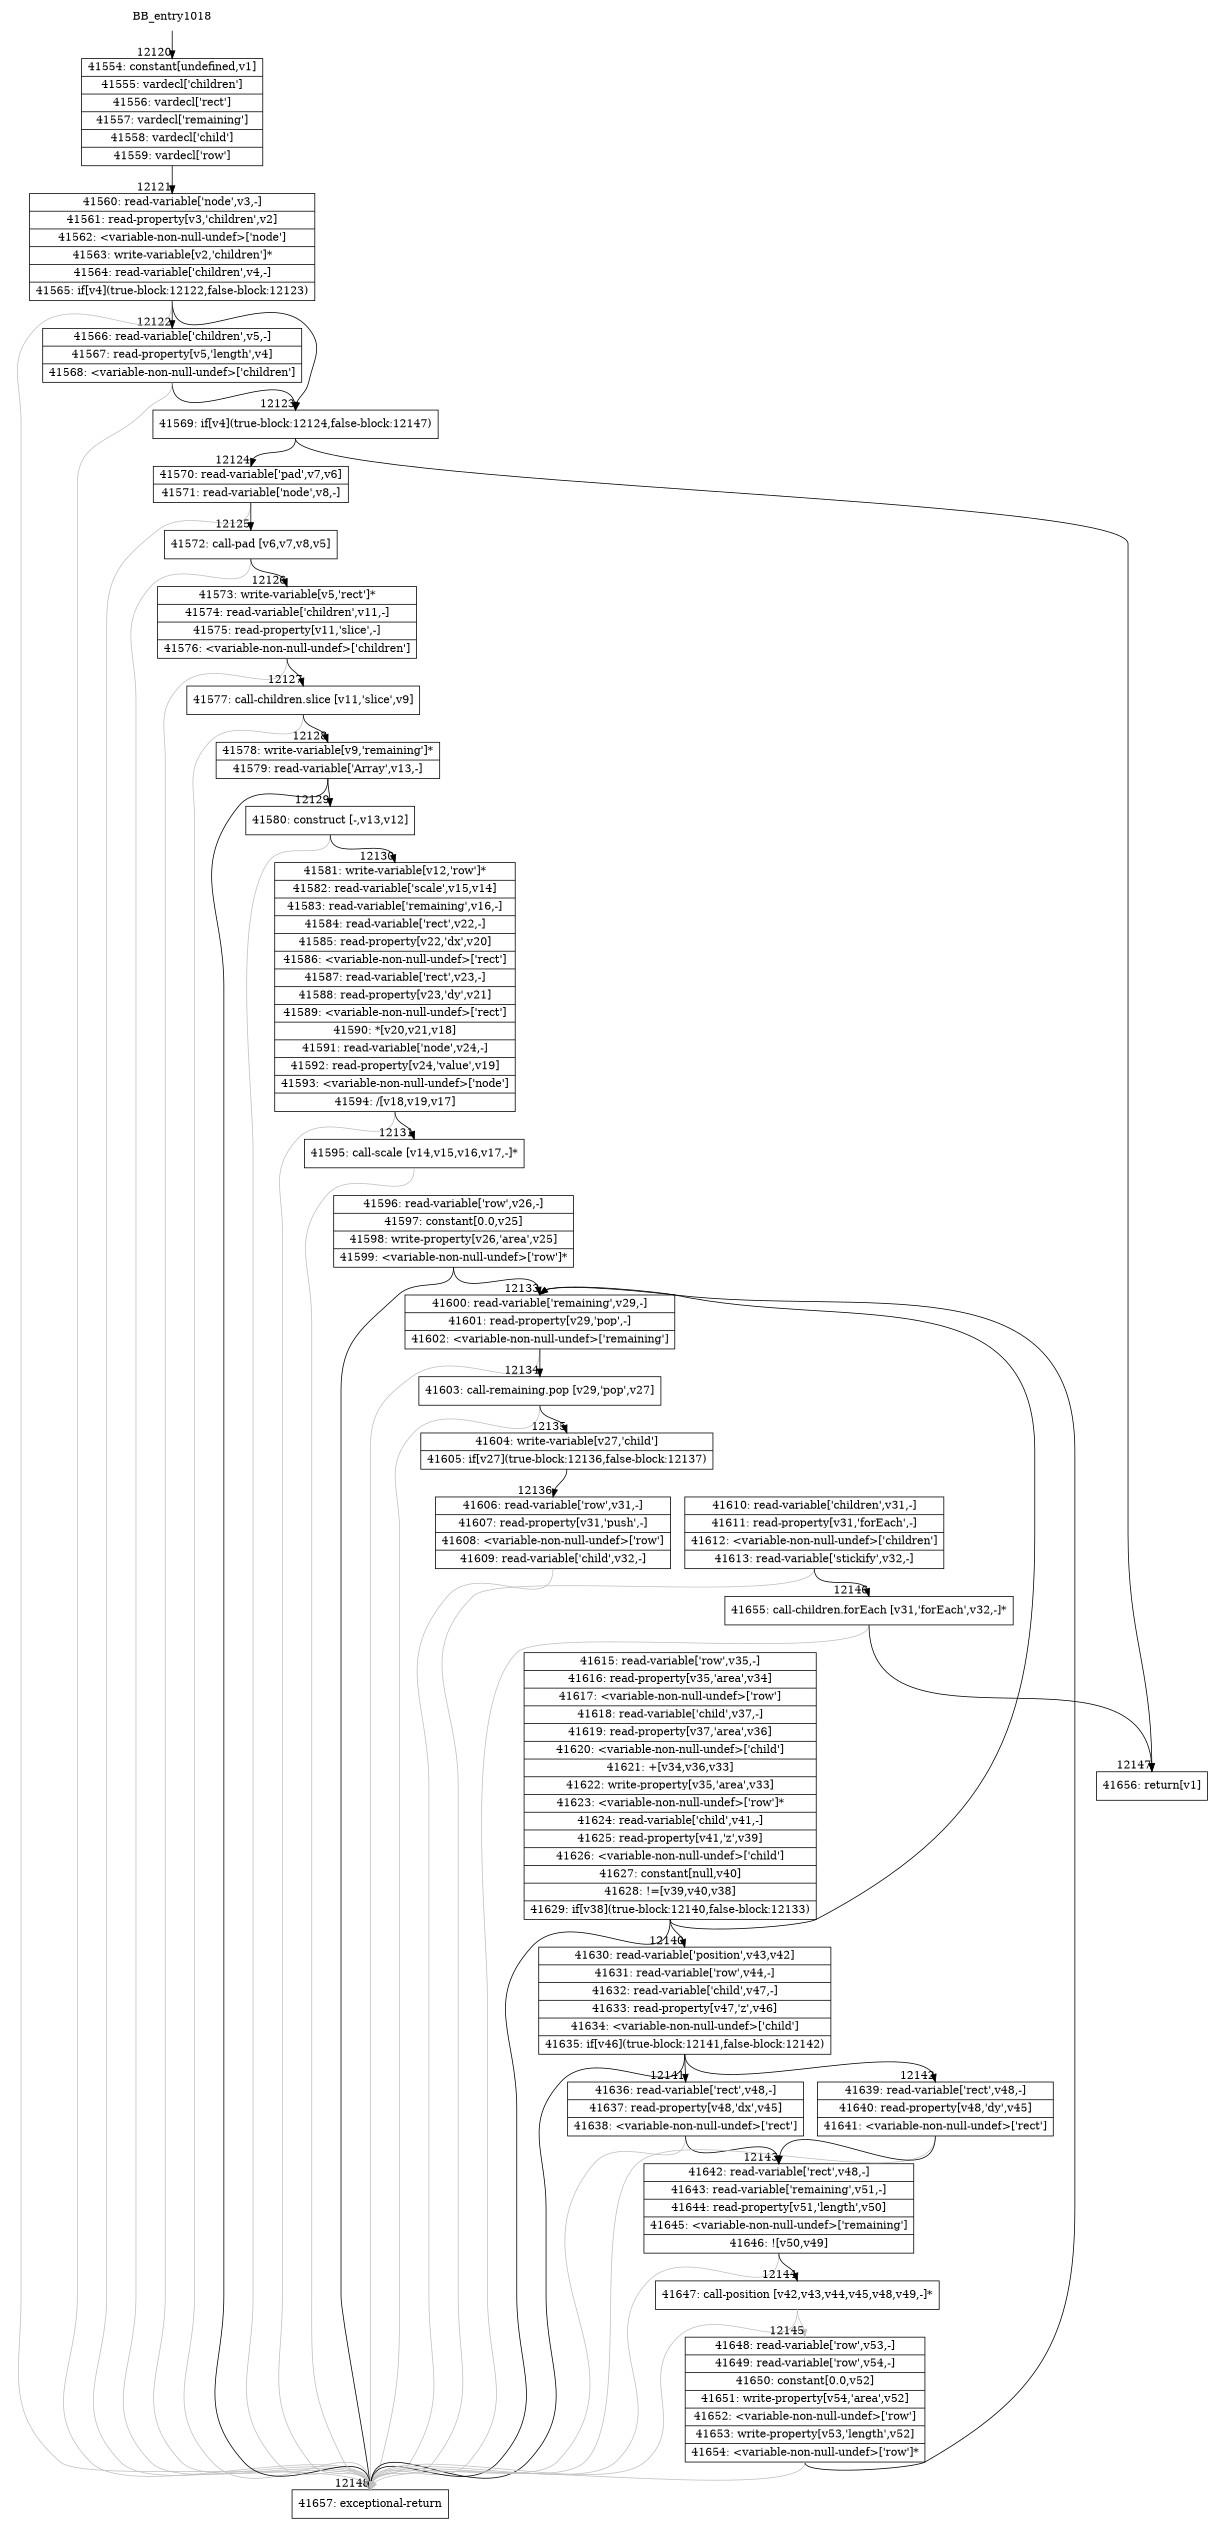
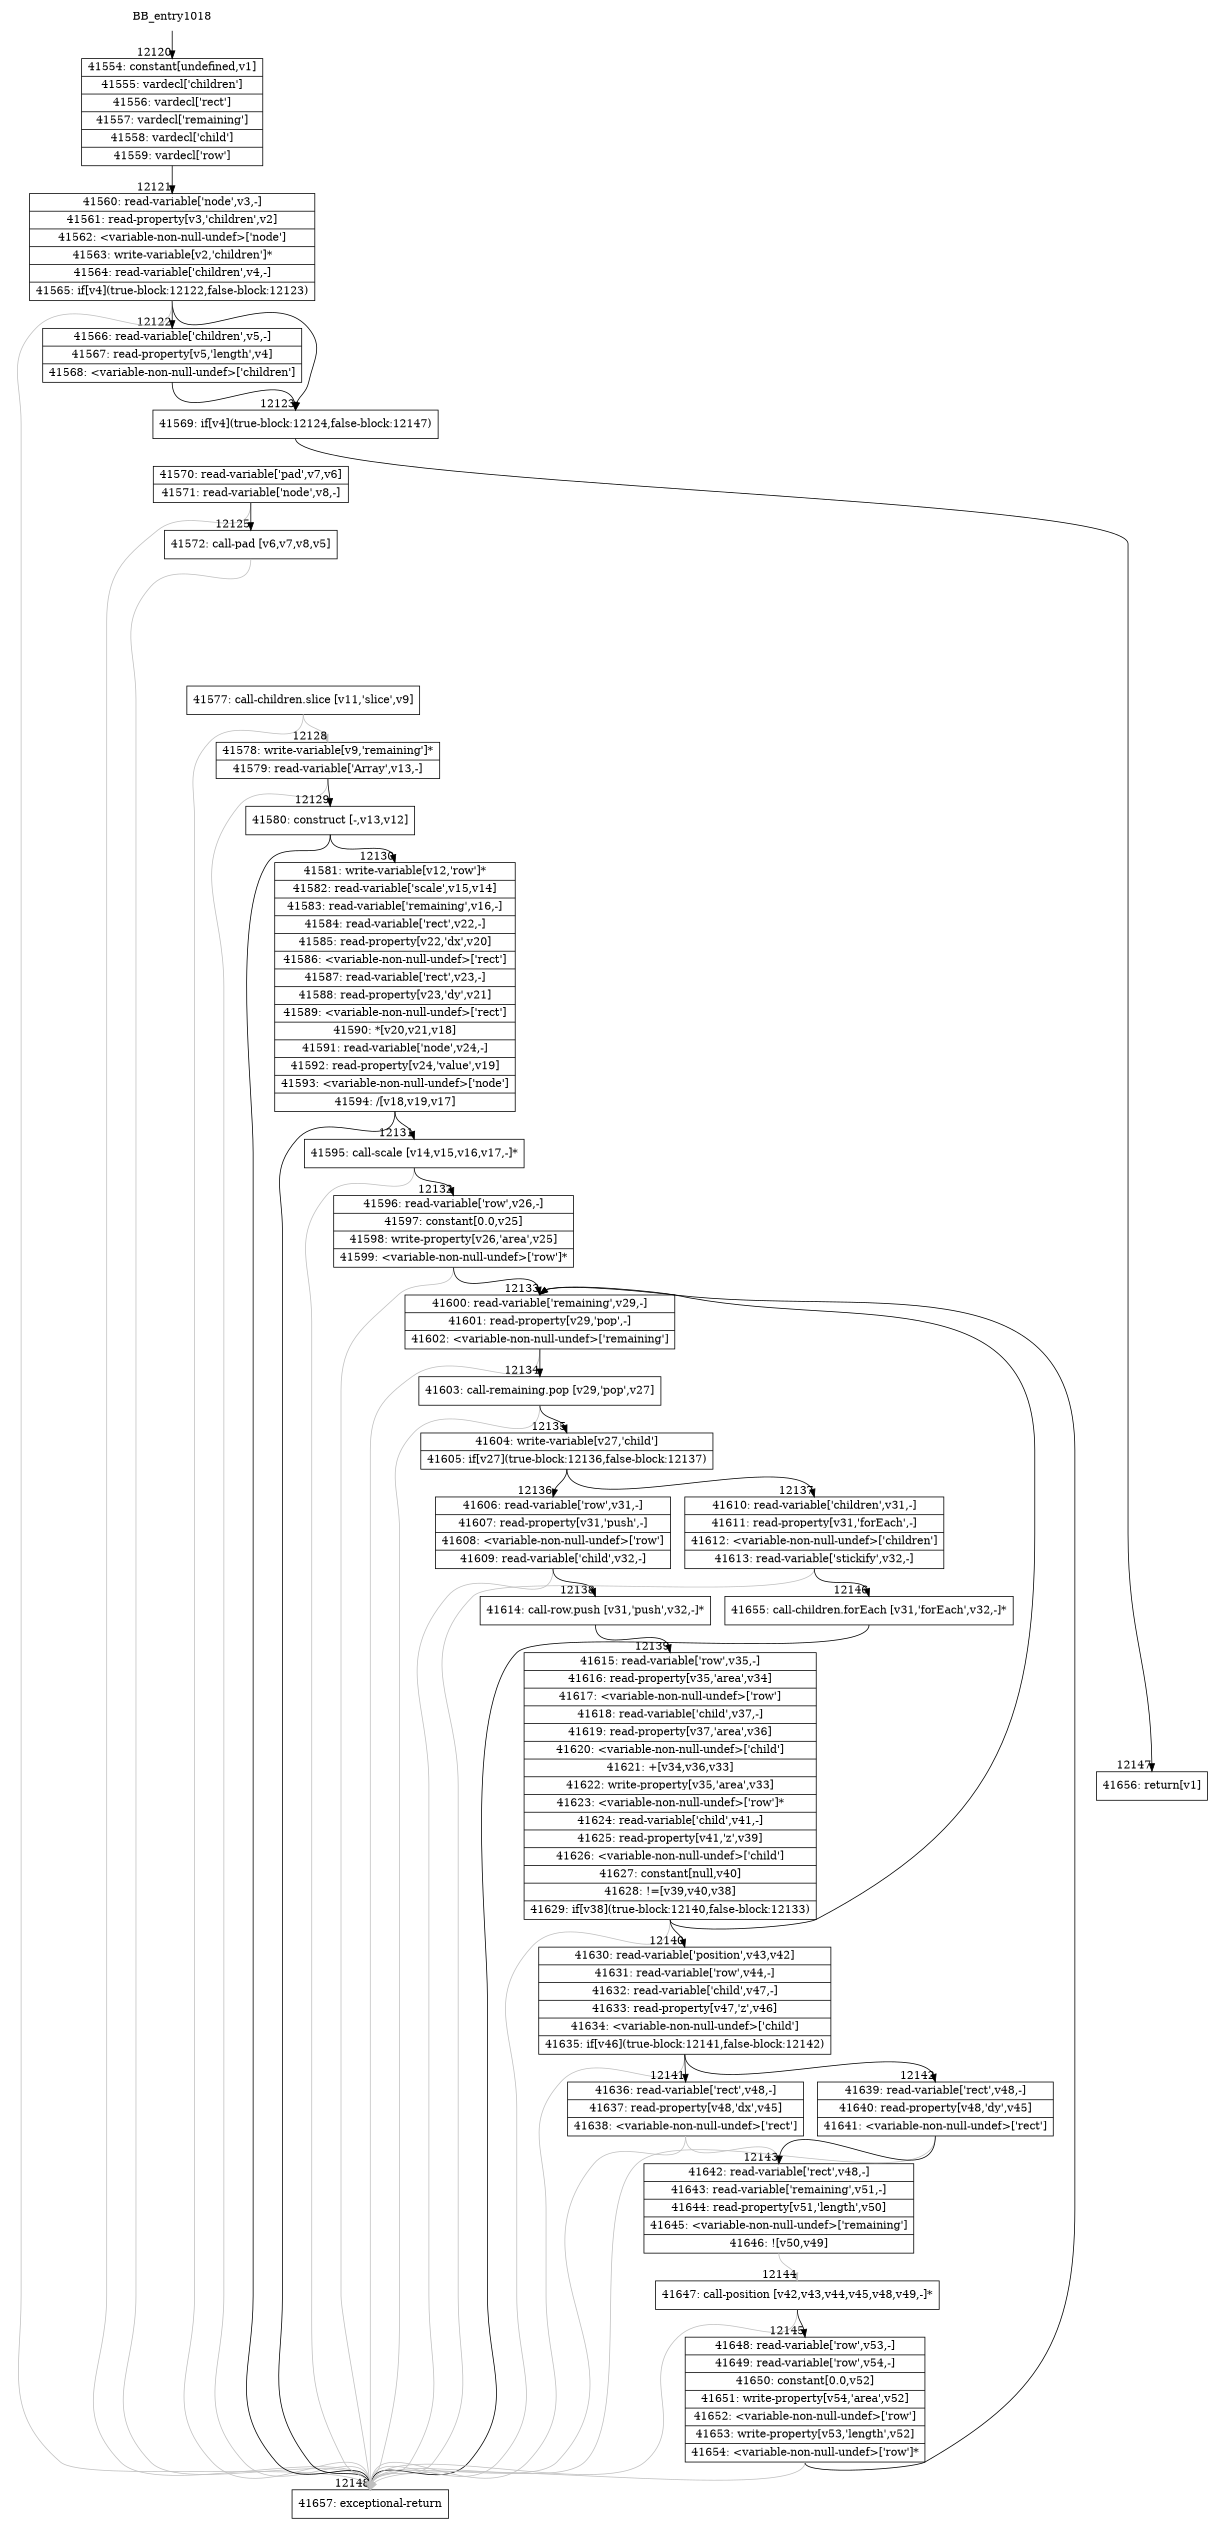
edge "41569: if[v4](true-block:12124,false-block:12147)" -> "41570: read-variable['pad',v7,v6]": removed
node "41573: write-variable[v5,'rect']*": removed
edge "41577: call-children.slice [v11,'slice',v9]" -> "41578: write-variable[v9,'remaining']*": color black -> gray
edge "41595: call-scale [v14,v15,v16,v17,-]*" -> "41596: read-variable['row',v26,-]": added
edge "41604: write-variable[v27,'child']" -> "41610: read-variable['children',v31,-]": added
edge "41566: read-variable['children',v5,-]" -> "41657: exceptional-return": removed
node "41614: call-row.push [v31,'push',v32,-]*": added
edge "41578: write-variable[v9,'remaining']*" -> "41657: exceptional-return": color black -> gray
edge "41580: construct [-,v13,v12]" -> "41657: exceptional-return": color gray -> black
edge "41655: call-children.forEach [v31,'forEach',v32,-]*" -> "41656: return[v1]": removed
edge "41581: write-variable[v12,'row']*" -> "41657: exceptional-return": color gray -> black
edge "41596: read-variable['row',v26,-]" -> "41657: exceptional-return": color black -> gray
edge "41655: call-children.forEach [v31,'forEach',v32,-]*" -> "41657: exceptional-return": color gray -> black
edge "41636: read-variable['rect',v48,-]" -> "41642: read-variable['rect',v48,-]": color black -> gray
edge "41615: read-variable['row',v35,-]" -> "41657: exceptional-return": color black -> gray
edge "41642: read-variable['rect',v48,-]" -> "41647: call-position [v42,v43,v44,v45,v48,v49,-]*": color black -> gray
edge "41630: read-variable['position',v43,v42]" -> "41657: exceptional-return": color black -> gray
edge "41647: call-position [v42,v43,v44,v45,v48,v49,-]*" -> "41648: read-variable['row',v53,-]": color gray -> black
edge "41642: read-variable['rect',v48,-]" -> "41657: exceptional-return": removed
